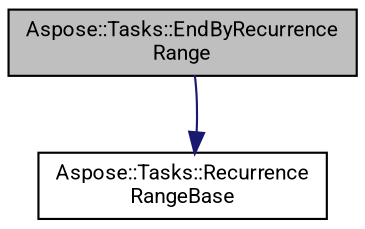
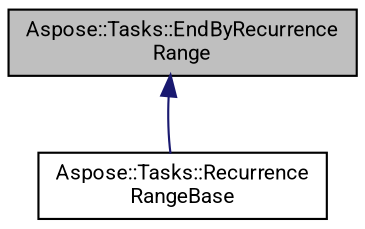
edge "Aspose::Tasks::EndByRecurrence Range" -> "Aspose::Tasks::Recurrence RangeBase": reversed
